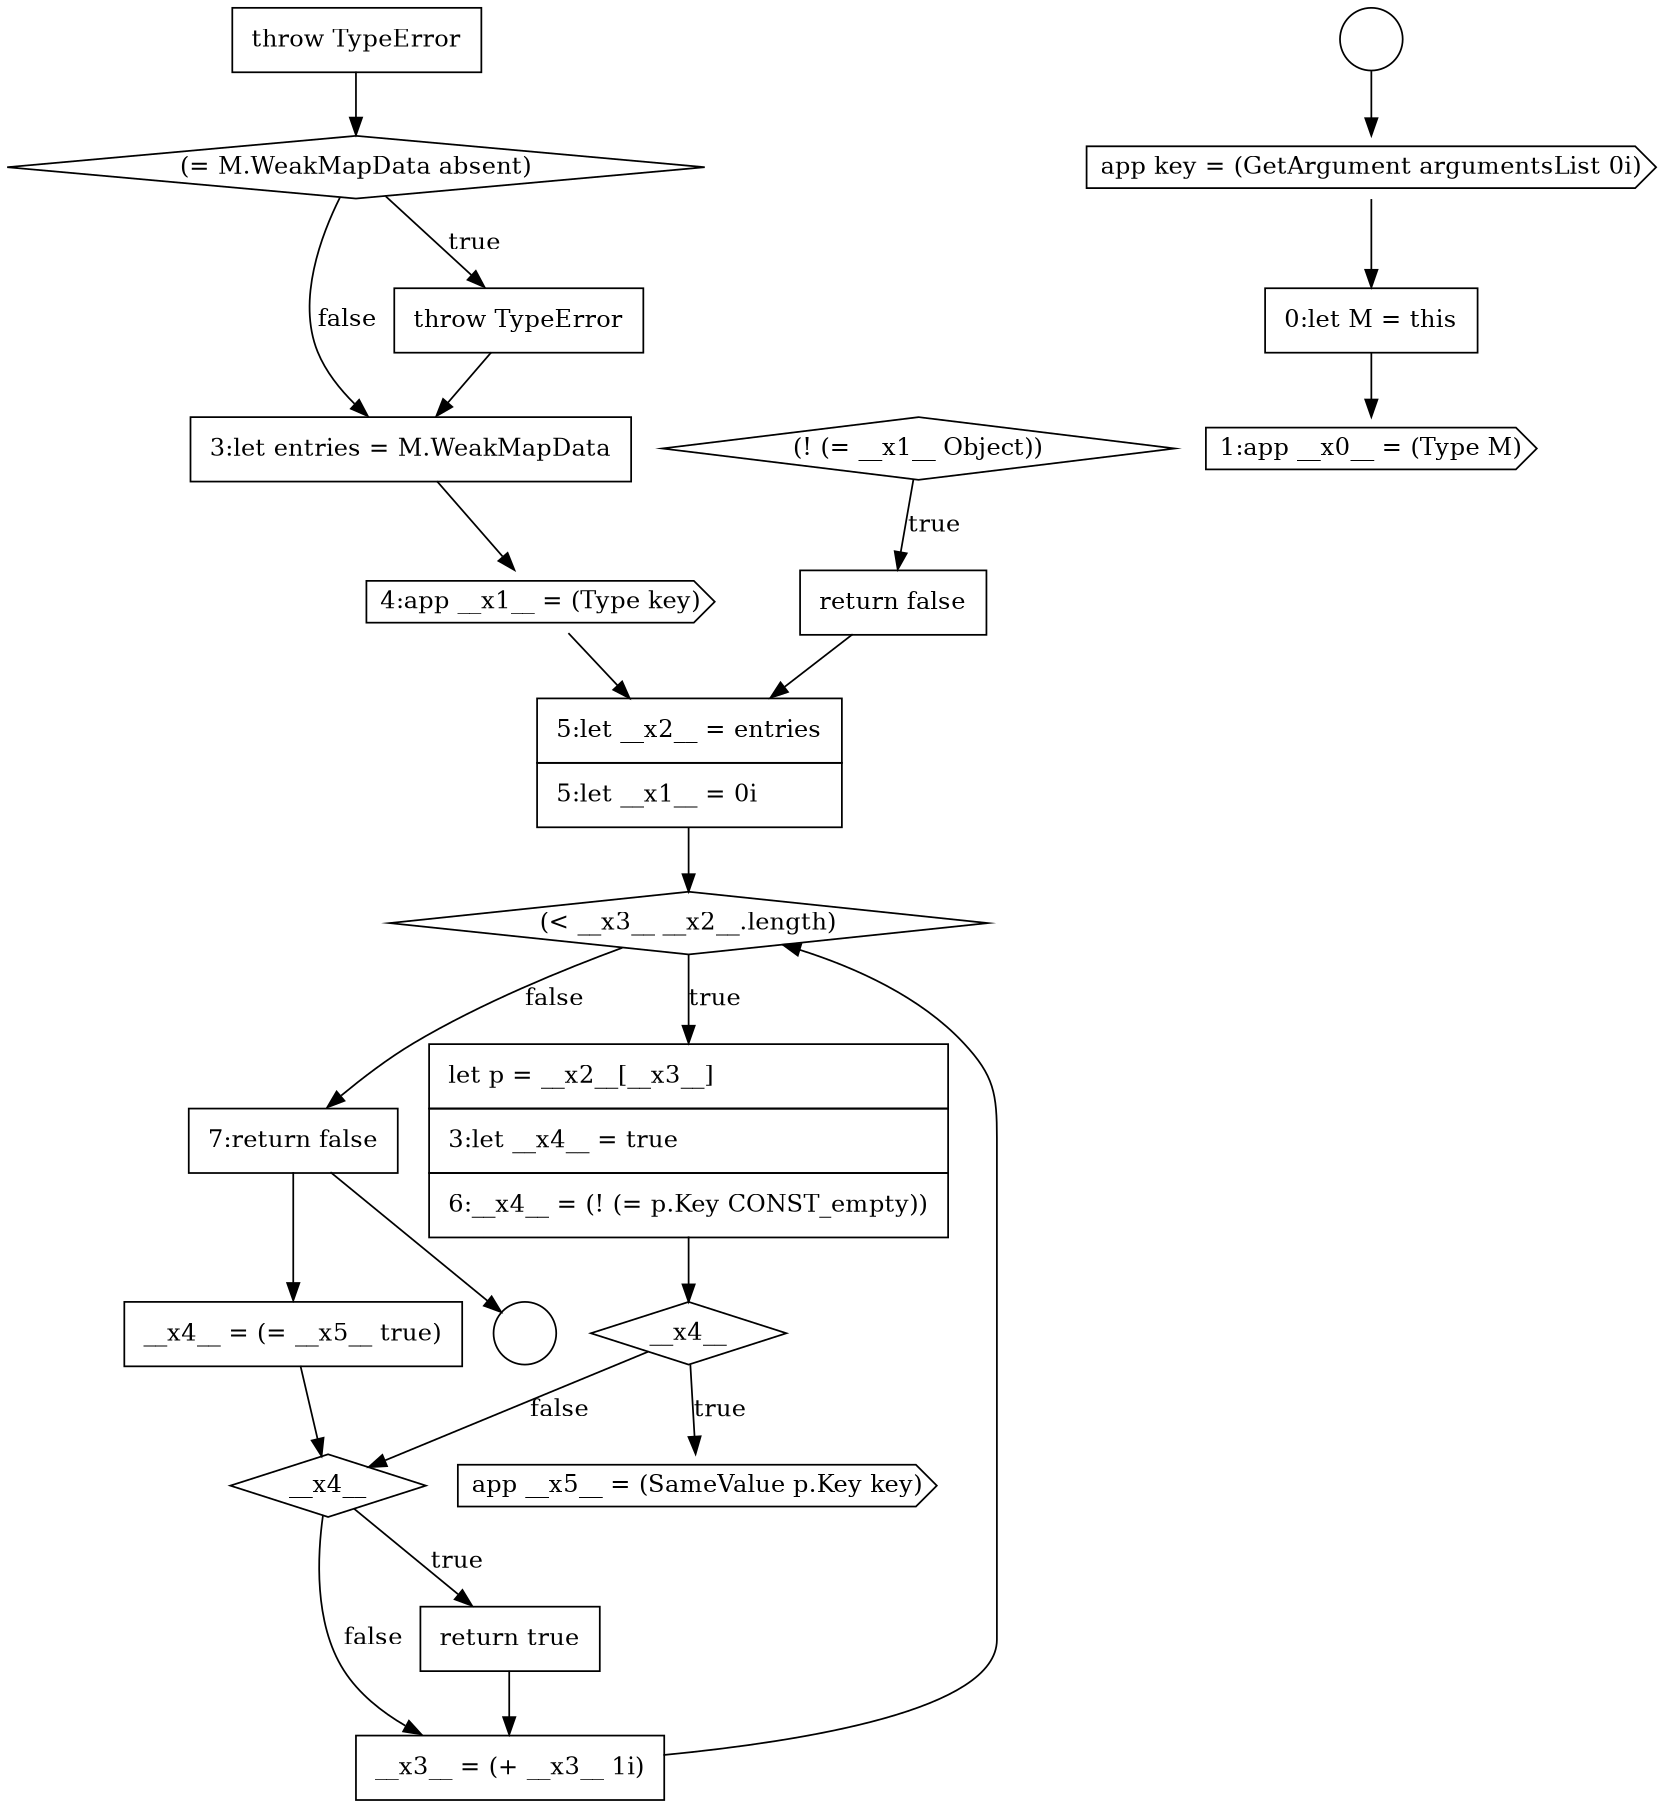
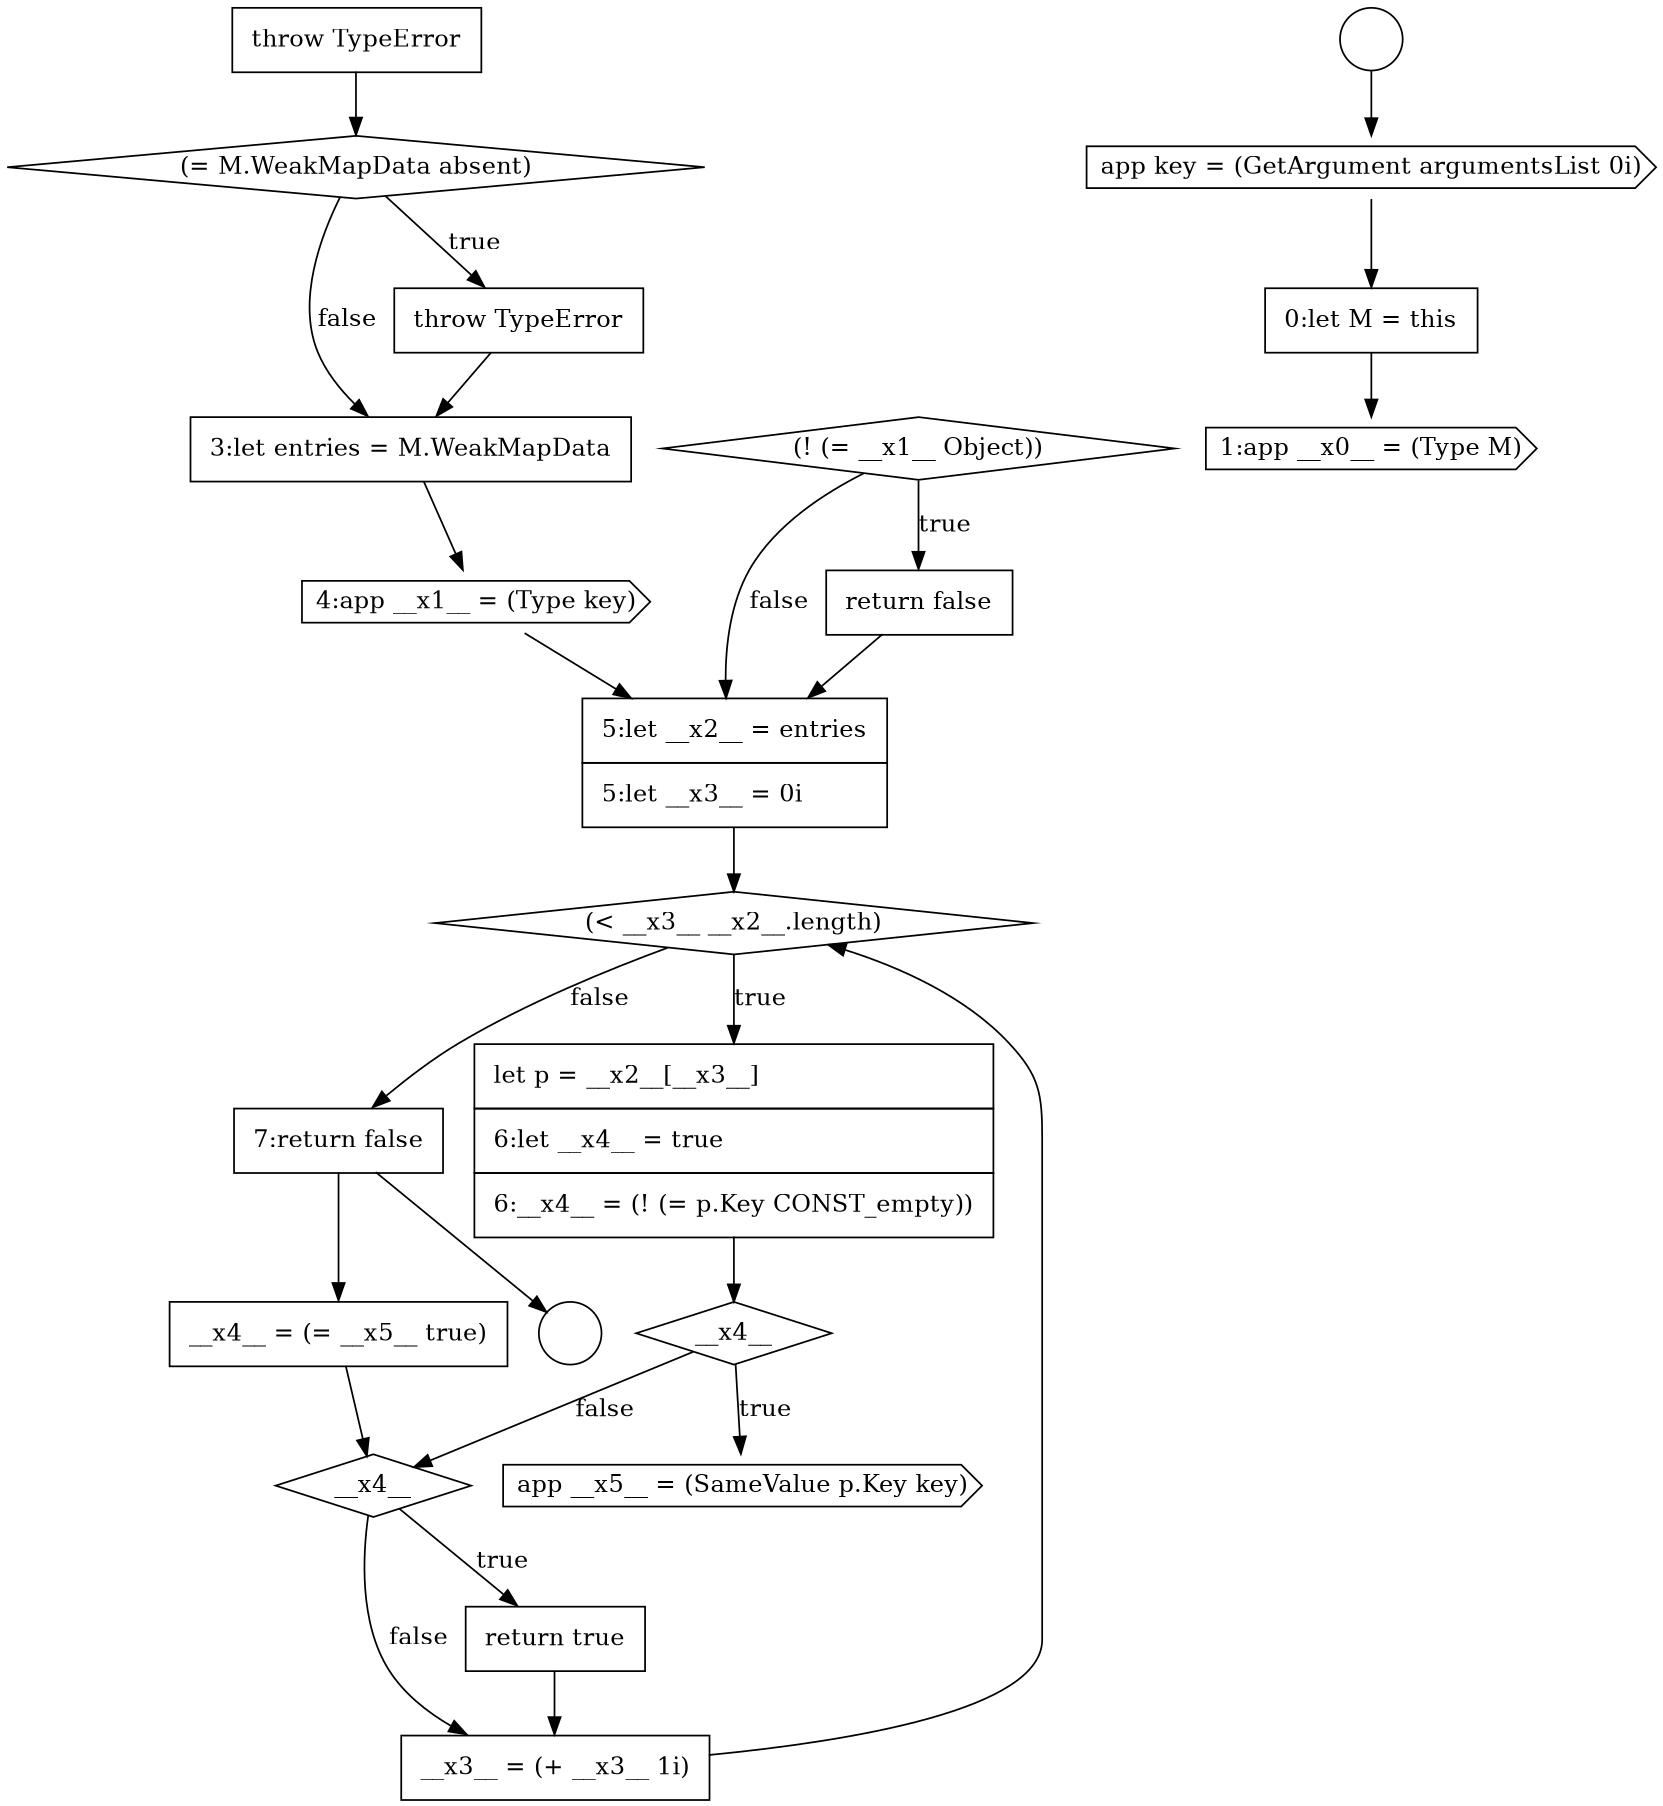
edge "(! (= __x1__ Object))" -> "5:let __x2__ = entries": added, label "false"
node "5:let __x2__ = entries": text "5:let __x1__ = 0i" -> "5:let __x3__ = 0i"
node "let p = __x2__[__x3__]": text "3:let __x4__ = true" -> "6:let __x4__ = true"
